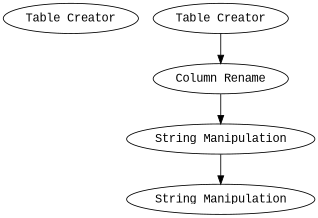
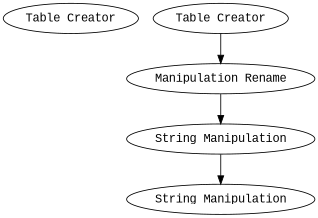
node "Column Rename": label "Column Rename" -> "Manipulation Rename"
